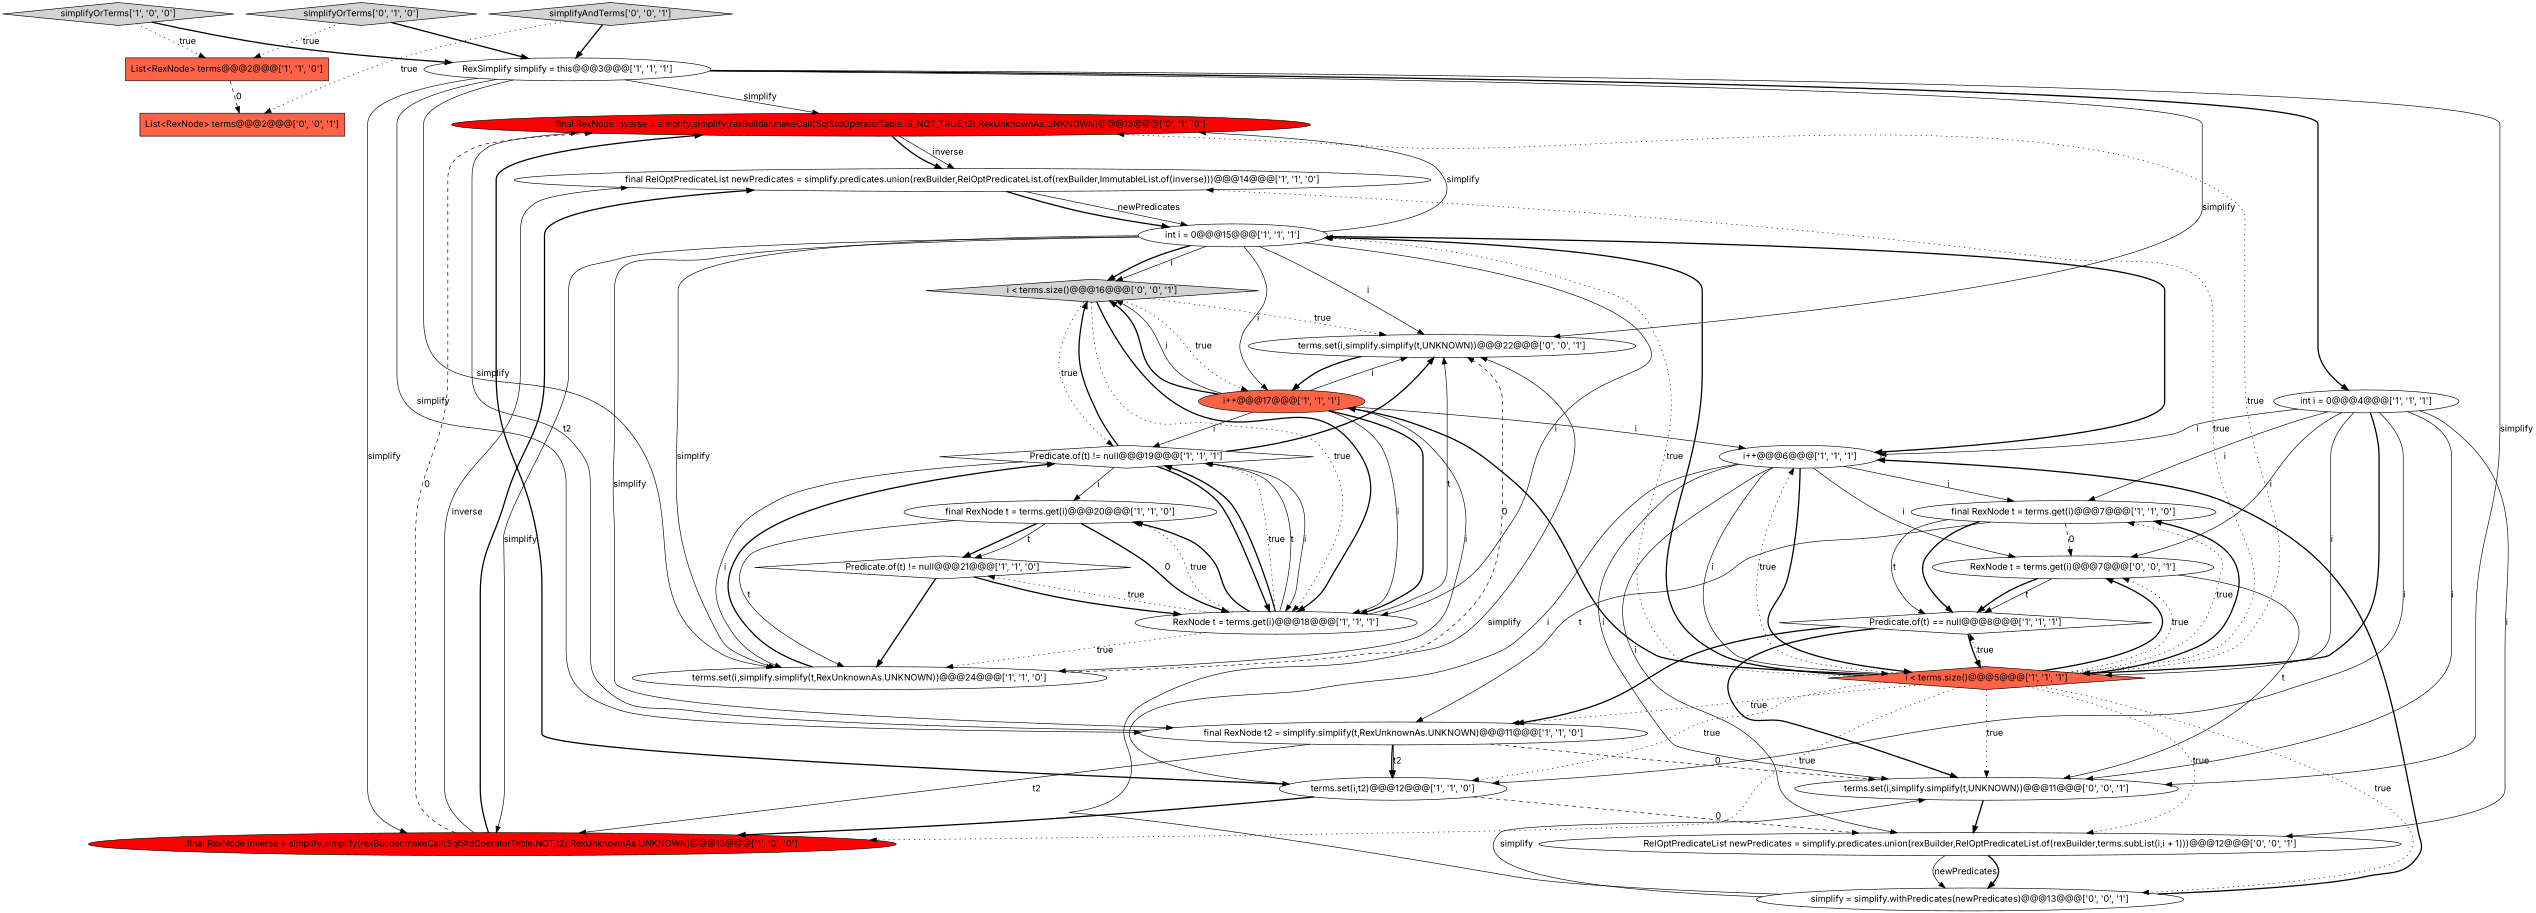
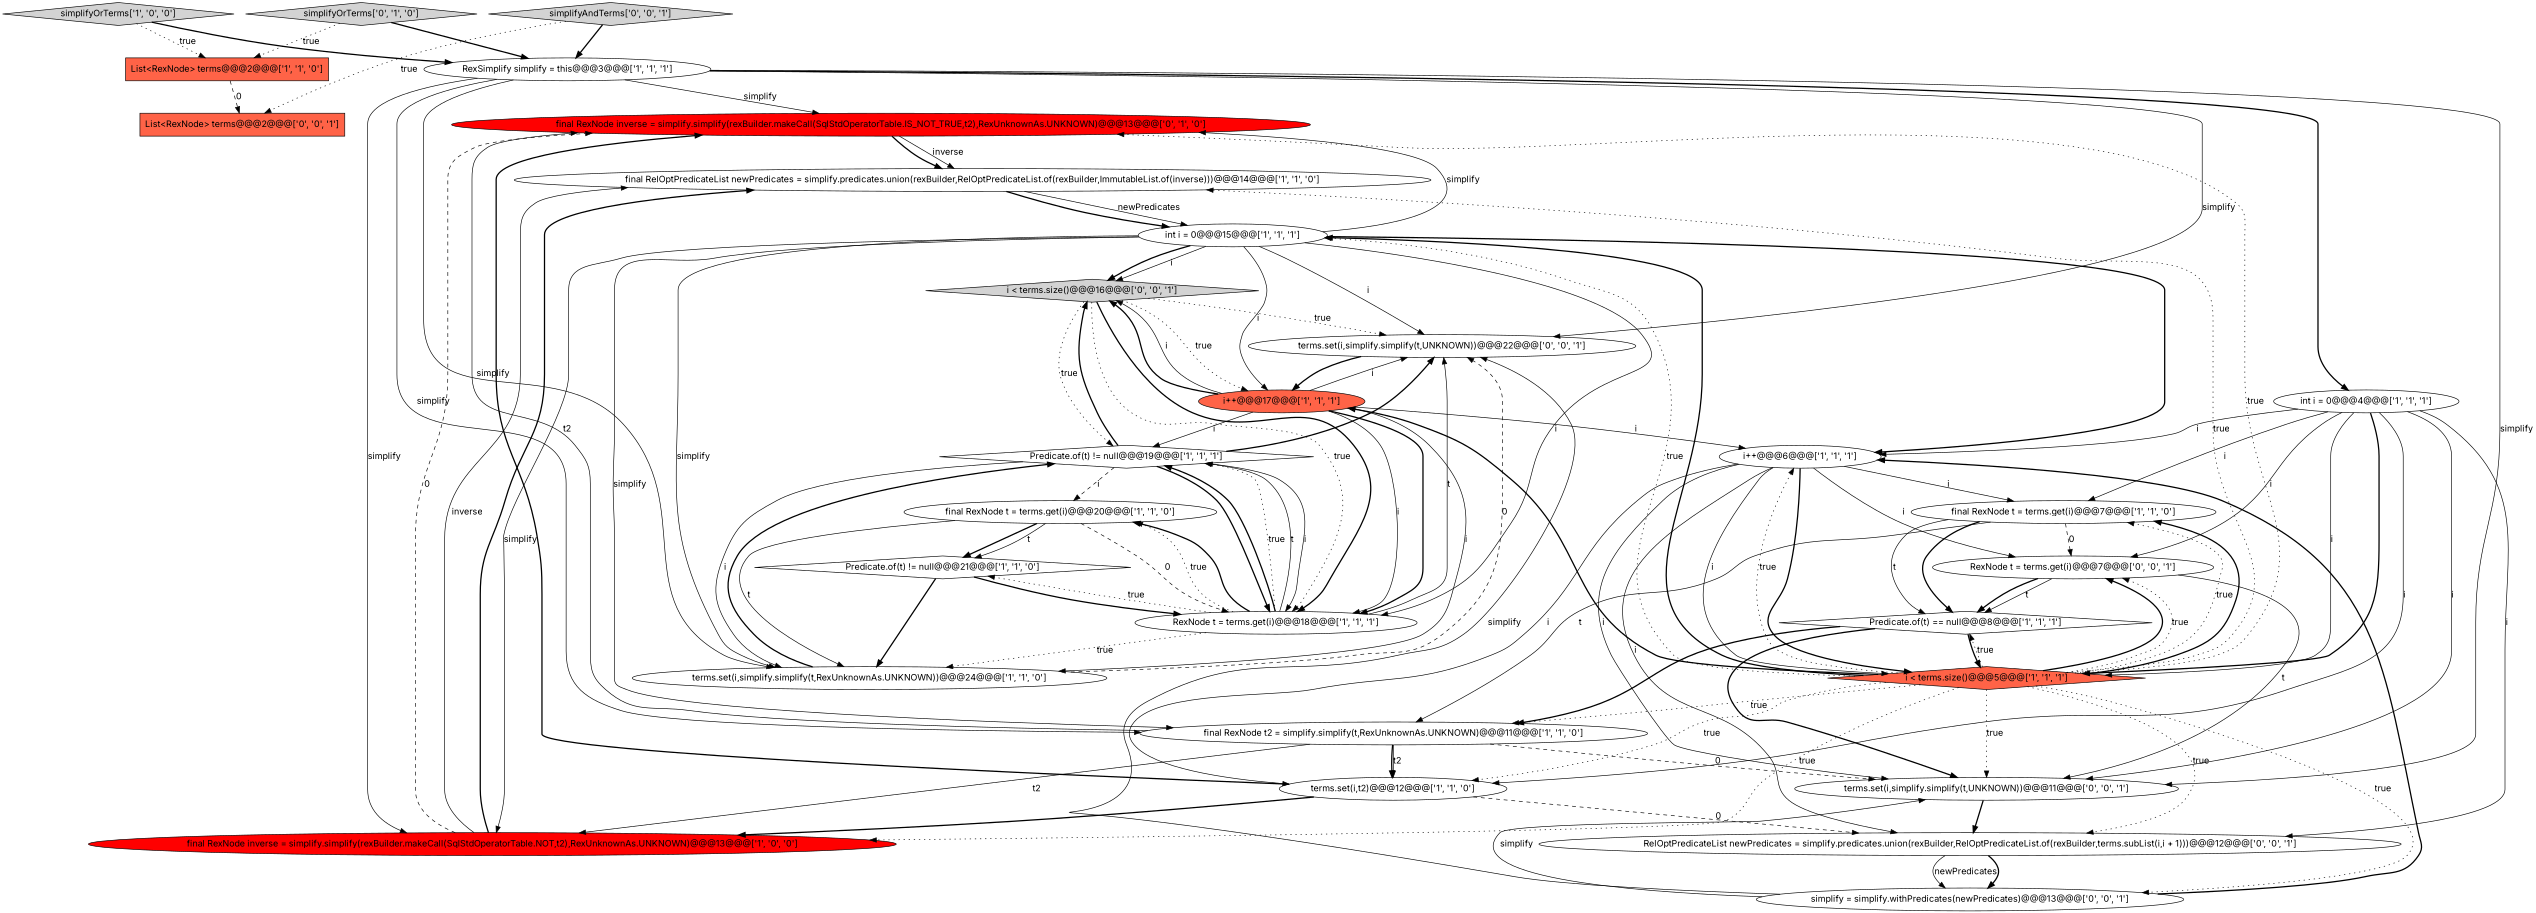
edge "Predicate.of(t) != null@@@19@@@['1', '1', '1']" -> "final RexNode t = terms.get(i)@@@20@@@['1', '1', '0']": style solid -> dashed
edge "final RexNode t = terms.get(i)@@@20@@@['1', '1', '0']" -> "RexNode t = terms.get(i)@@@18@@@['1', '1', '1']": style bold -> dashed
